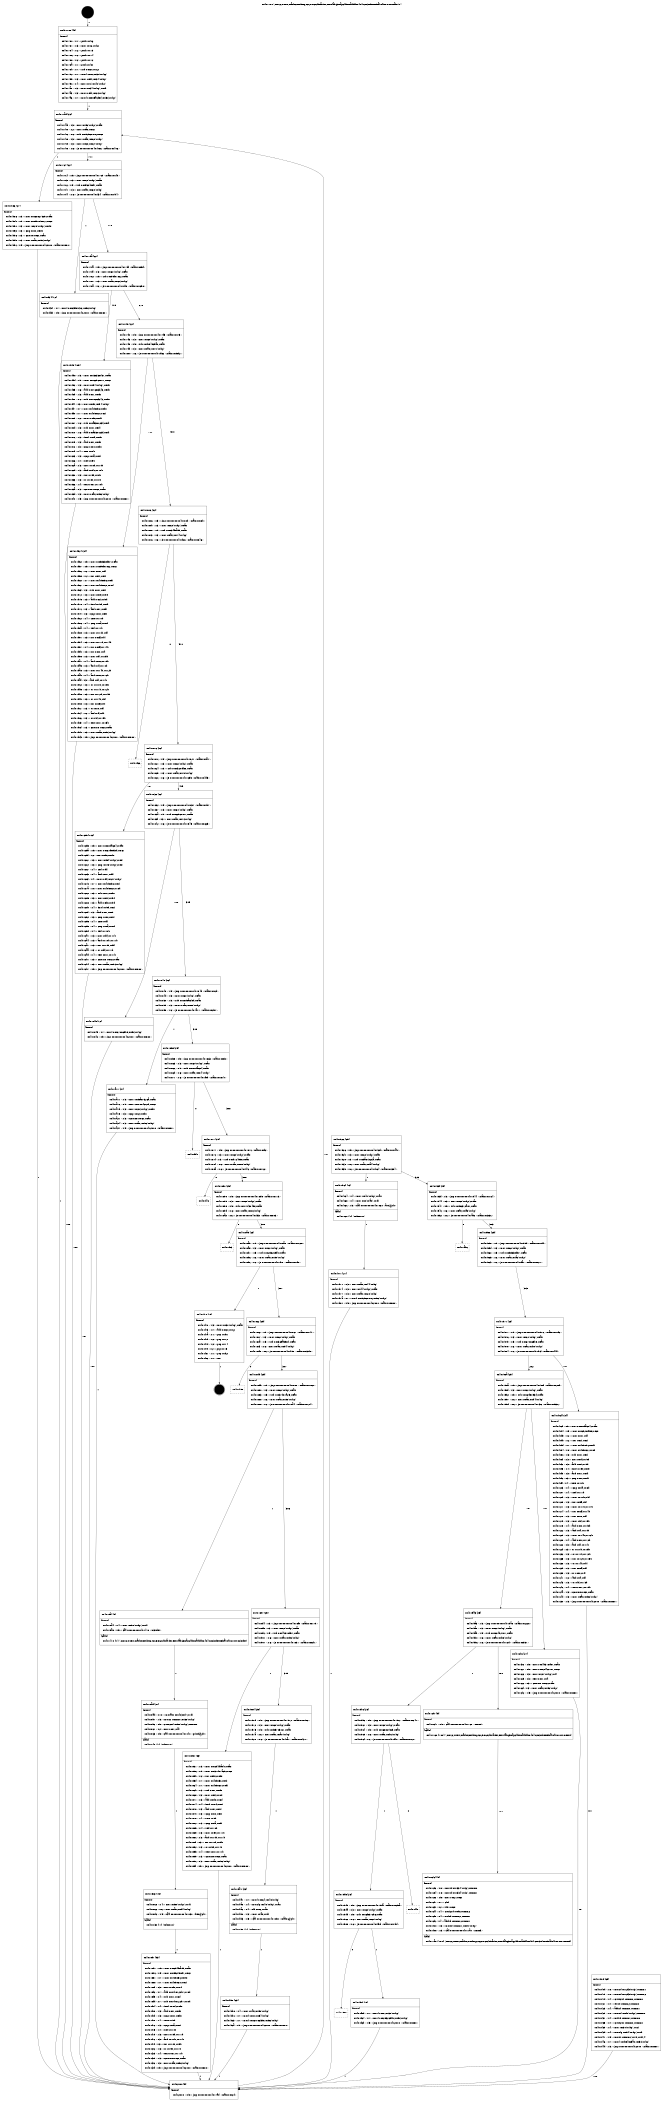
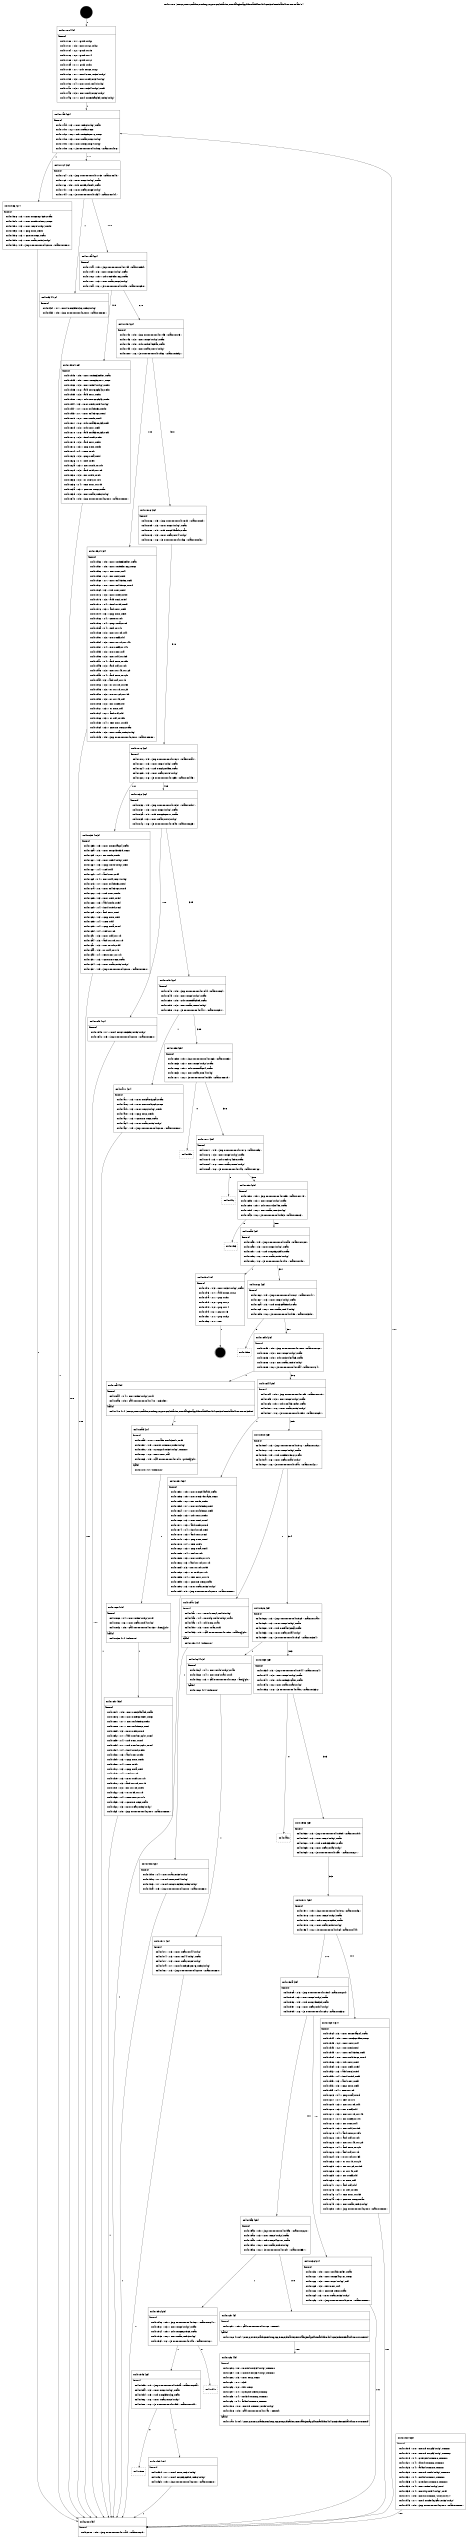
node "0x401fc6": removed
edge "0x40190d [25]" -> "0x401926 [25]": added, label "304"
